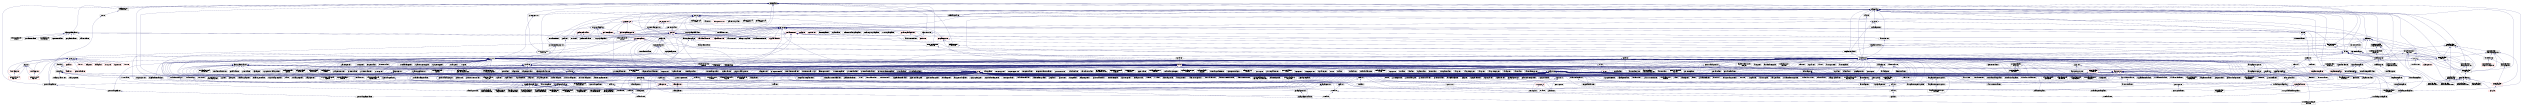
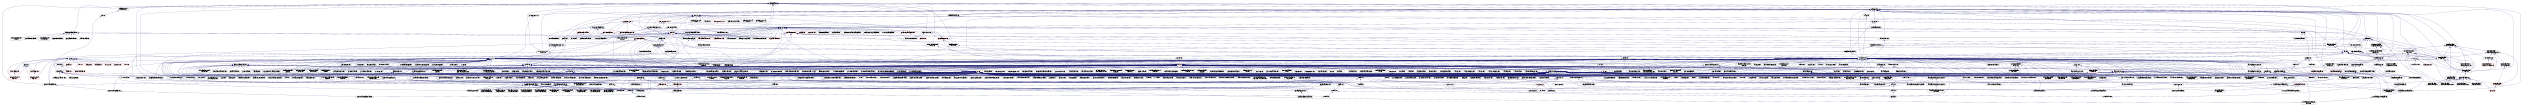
node "accumulator_client.cpp": label "accumulator_client.cpp" -> "accumulator_hosted.cpp"
